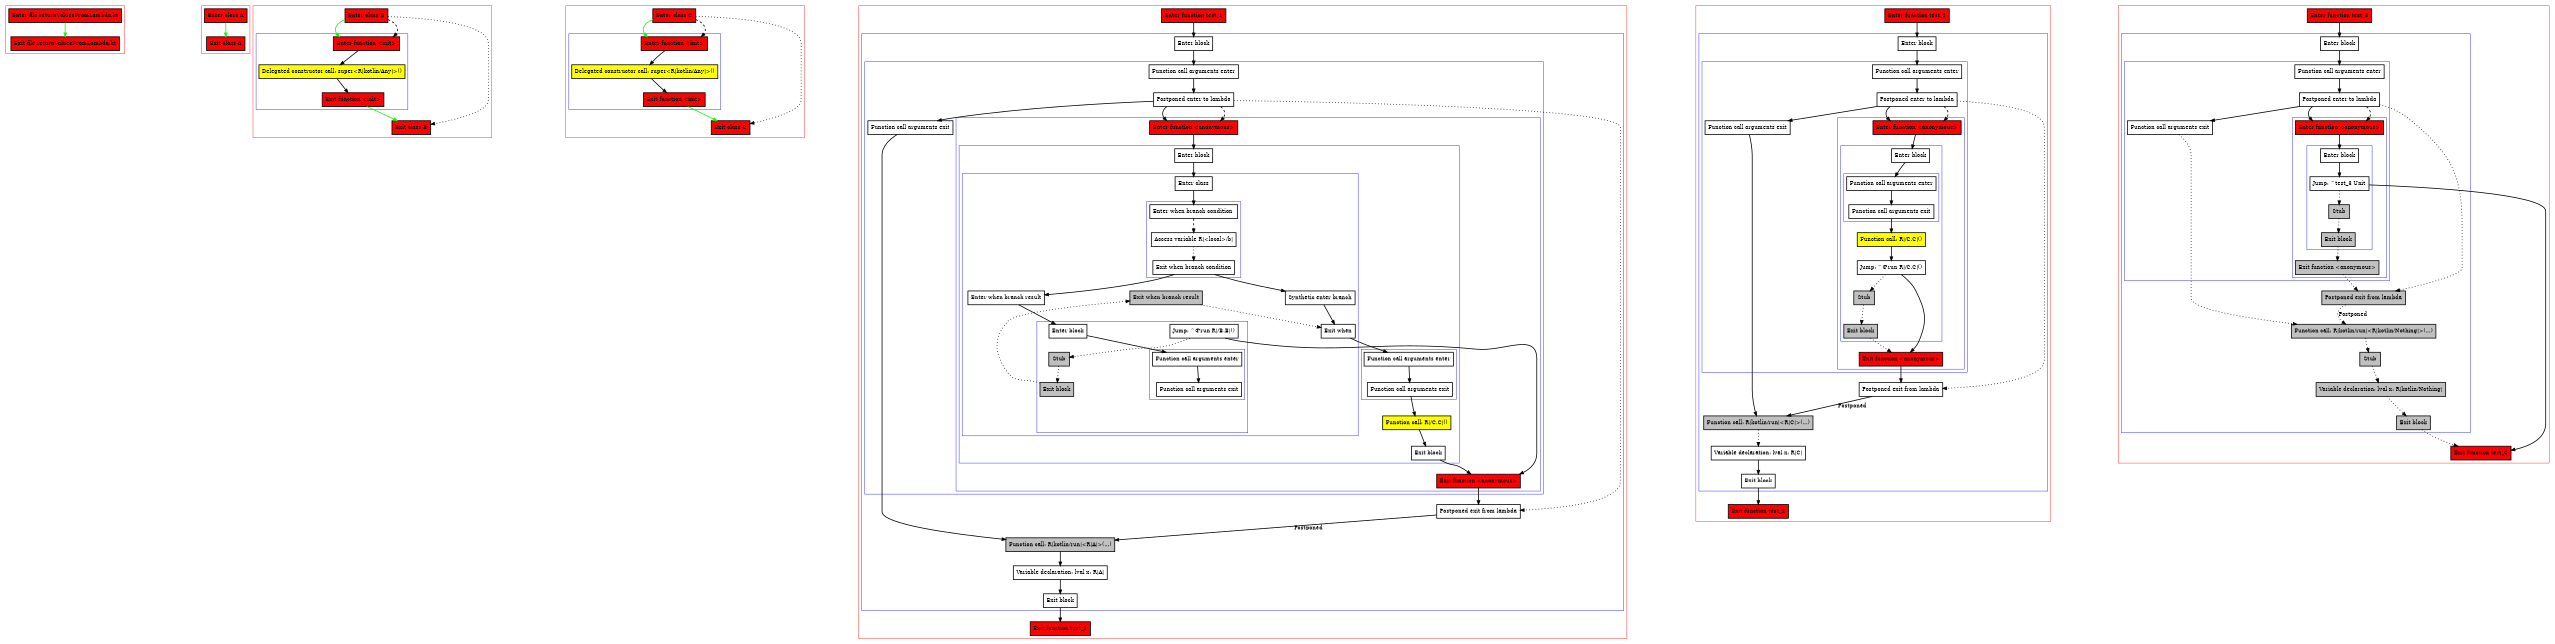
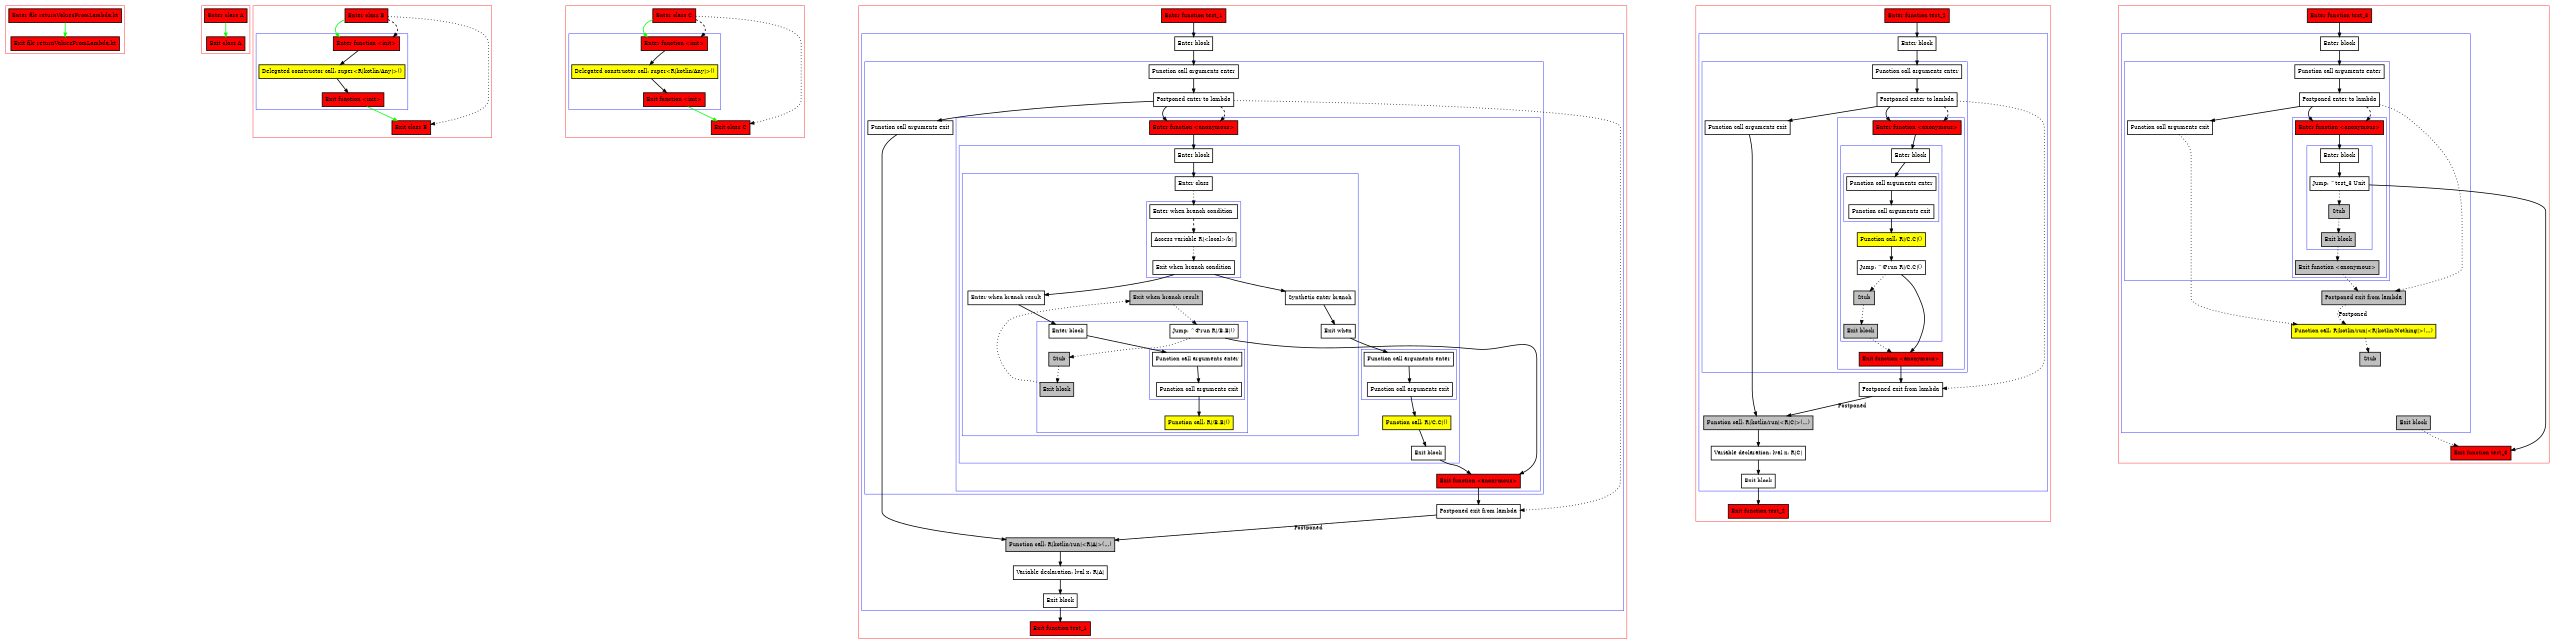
edge "Enter class" -> "Enter when branch condition": style solid -> dotted
edge "Exit when branch result" -> "Exit when": now "Exit when branch result" -> "Jump: ^@run R|/B.B|()"
node "Function call: R|kotlin/run|<R|kotlin/Nothing|>(...)": fillcolor gray -> yellow
node "Variable declaration: lval x: R|kotlin/Nothing|": removed
node "Function call: R|/B.B|()": added
edge "Function call: R|kotlin/run|<R|C|>(...)" -> "Variable declaration: lval x: R|C|": style dotted -> solid
